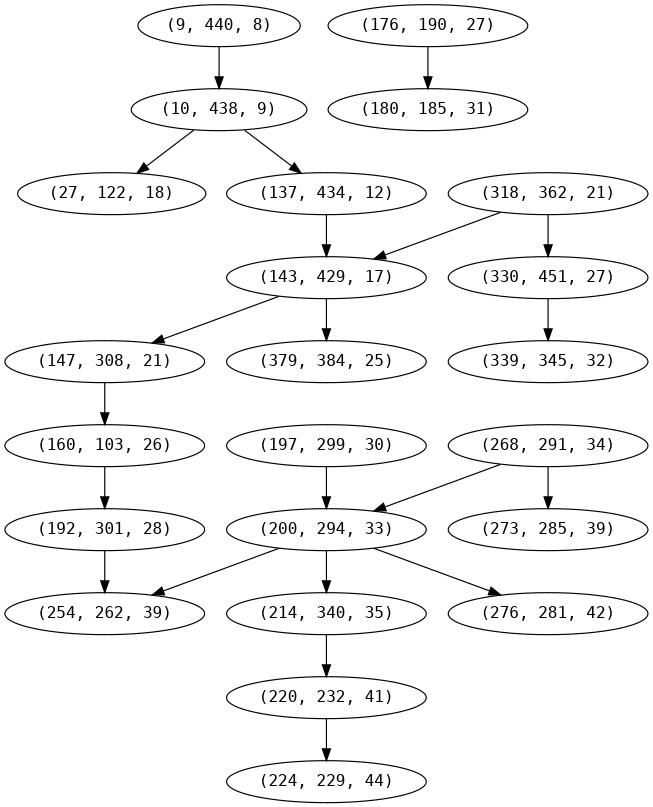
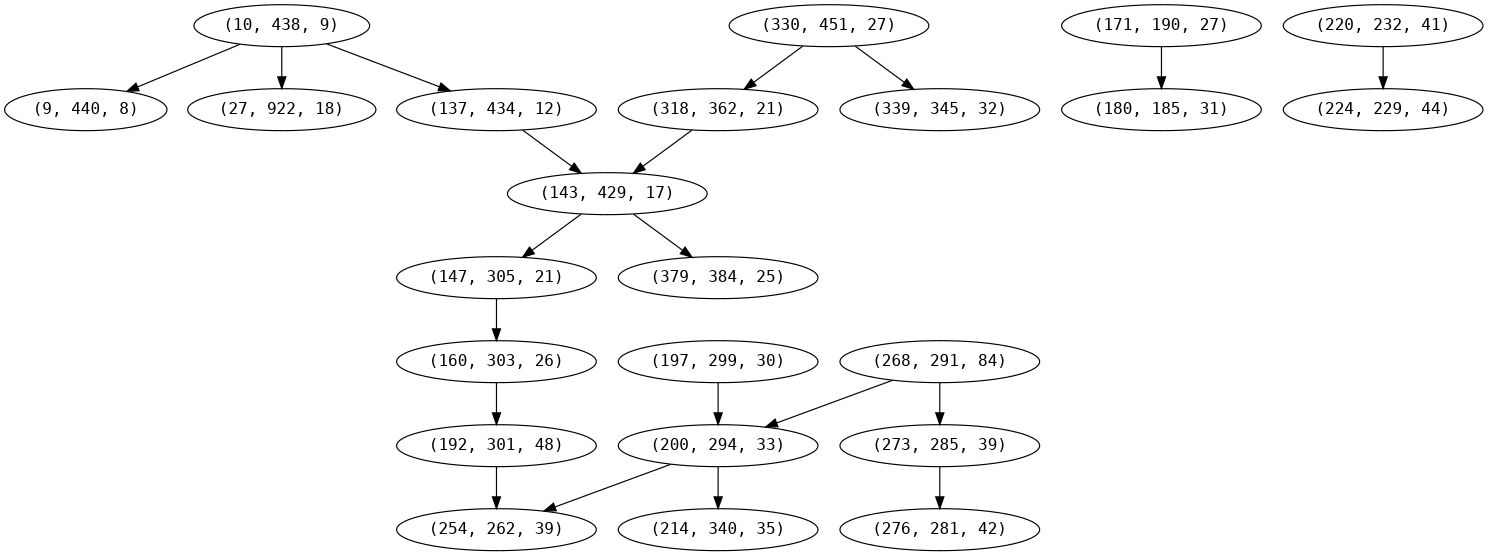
node "(176, 190, 27)": label "(176, 190, 27)" -> "(171, 190, 27)"
edge "(9, 440, 8)" -> "(10, 438, 9)": reversed
node "(27, 122, 18)": label "(27, 122, 18)" -> "(27, 922, 18)"
edge "(318, 362, 21)" -> "(330, 451, 27)": reversed
node "(147, 308, 21)": label "(147, 308, 21)" -> "(147, 305, 21)"
node "(160, 103, 26)": label "(160, 103, 26)" -> "(160, 303, 26)"
node "(268, 291, 34)": label "(268, 291, 34)" -> "(268, 291, 84)"
node "(192, 301, 28)": label "(192, 301, 28)" -> "(192, 301, 48)"
edge "(200, 294, 33)" -> "(276, 281, 42)": now "(273, 285, 39)" -> "(276, 281, 42)"
edge "(214, 340, 35)" -> "(220, 232, 41)": removed
